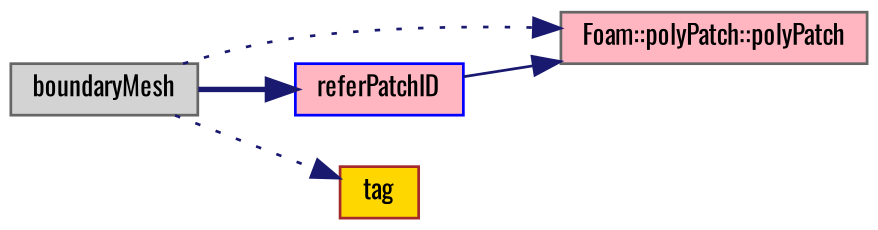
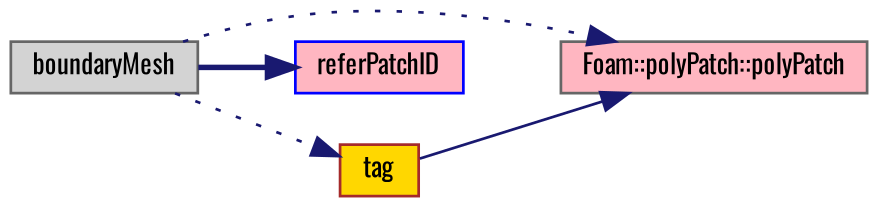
edge "referPatchID" -> "Foam::polyPatch::polyPatch": now "tag" -> "Foam::polyPatch::polyPatch"
